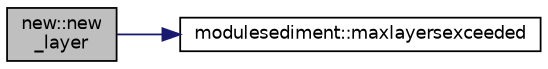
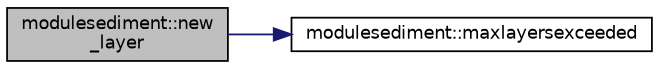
node "new::new _layer": label "new::new _layer" -> "modulesediment::new _layer"
